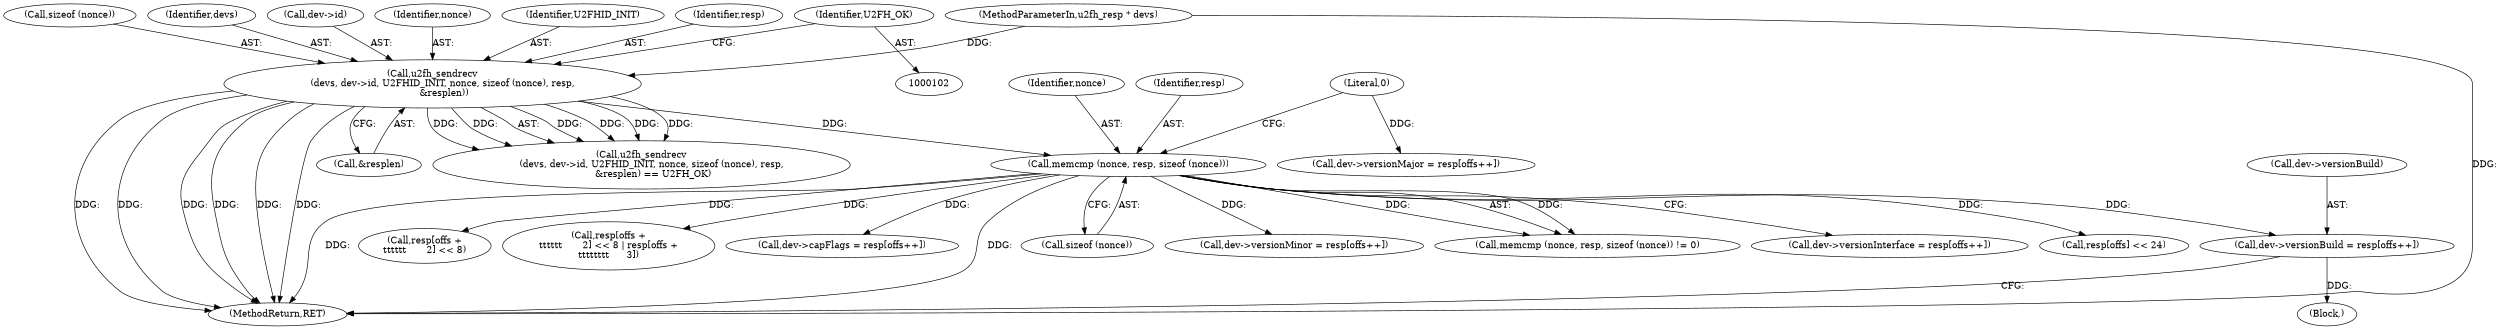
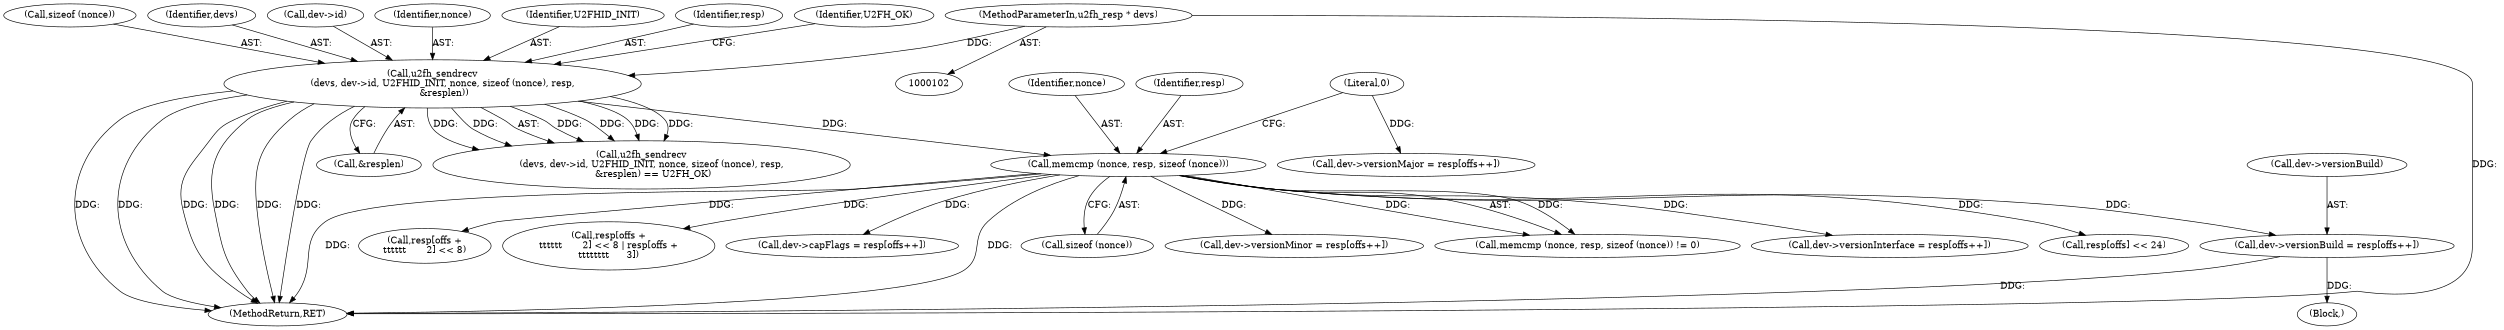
edge "(Identifier,U2FH_OK)" -> "1000102": now "(MethodParameterIn,u2fh_resp * devs)" -> "1000102"
edge "(Call,memcmp (nonce, resp, sizeof (nonce)))" -> "(Call,dev->versionInterface = resp[offs++])": label "CFG: " -> "DDG: "
edge "(Call,dev->versionBuild = resp[offs++])" -> "(MethodReturn,RET)": label "CFG: " -> "DDG: "
